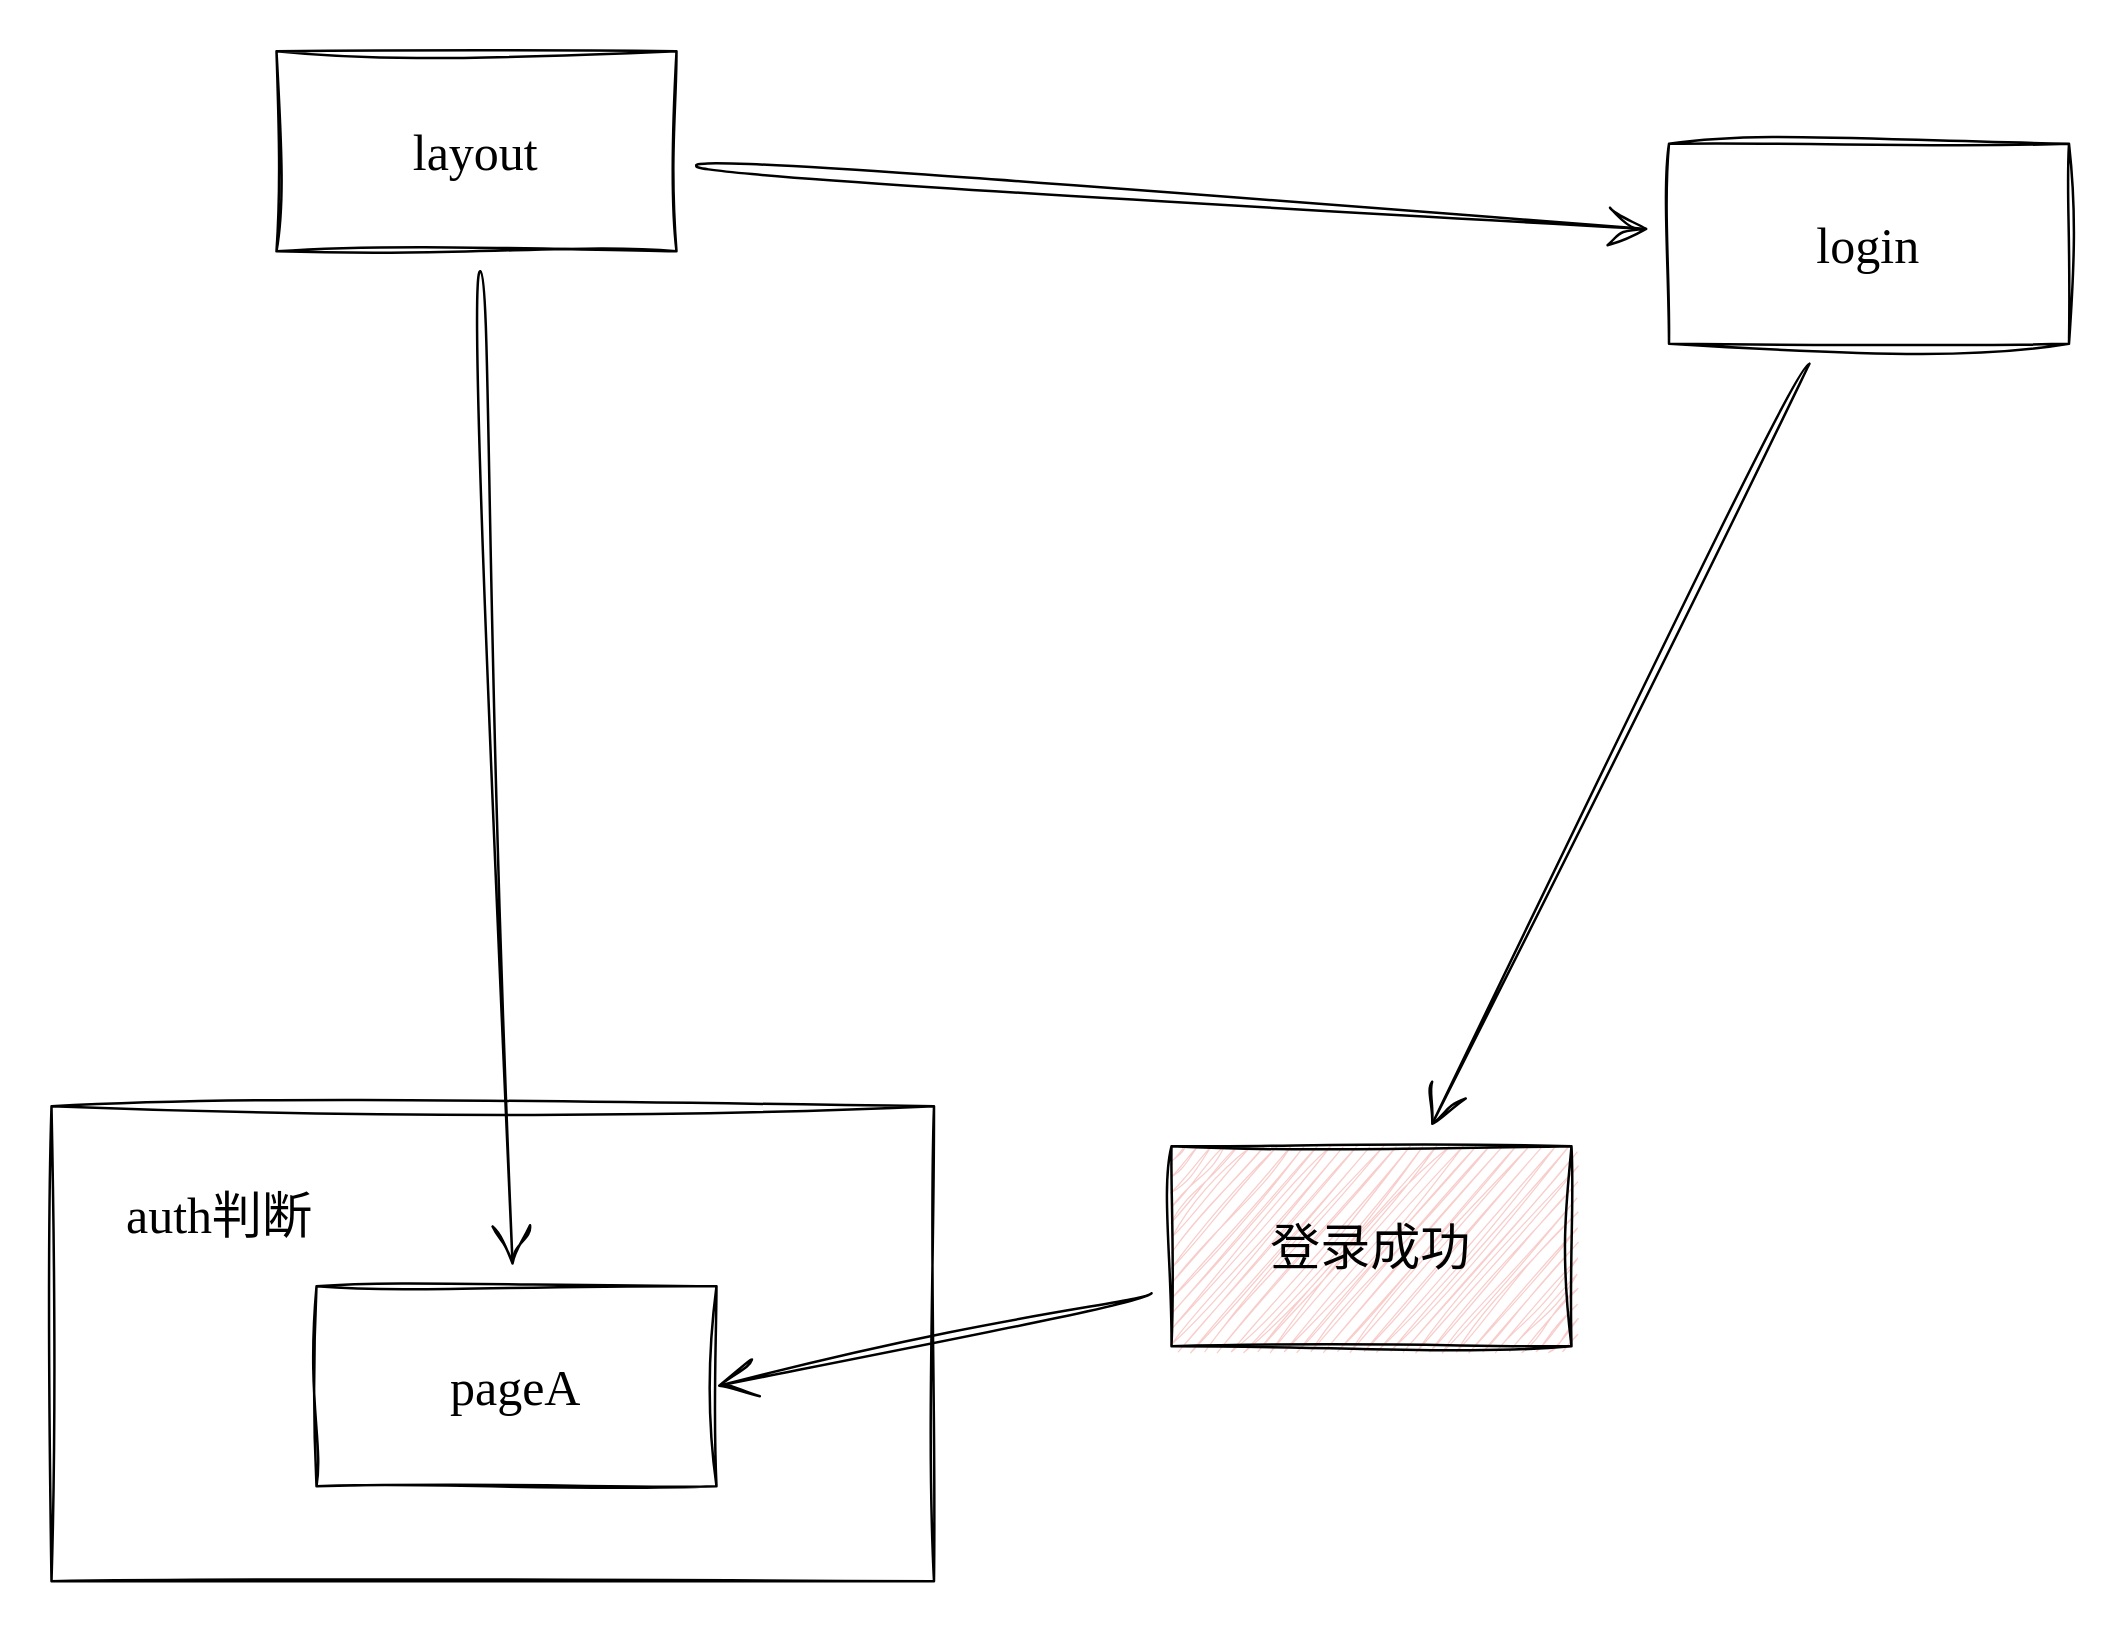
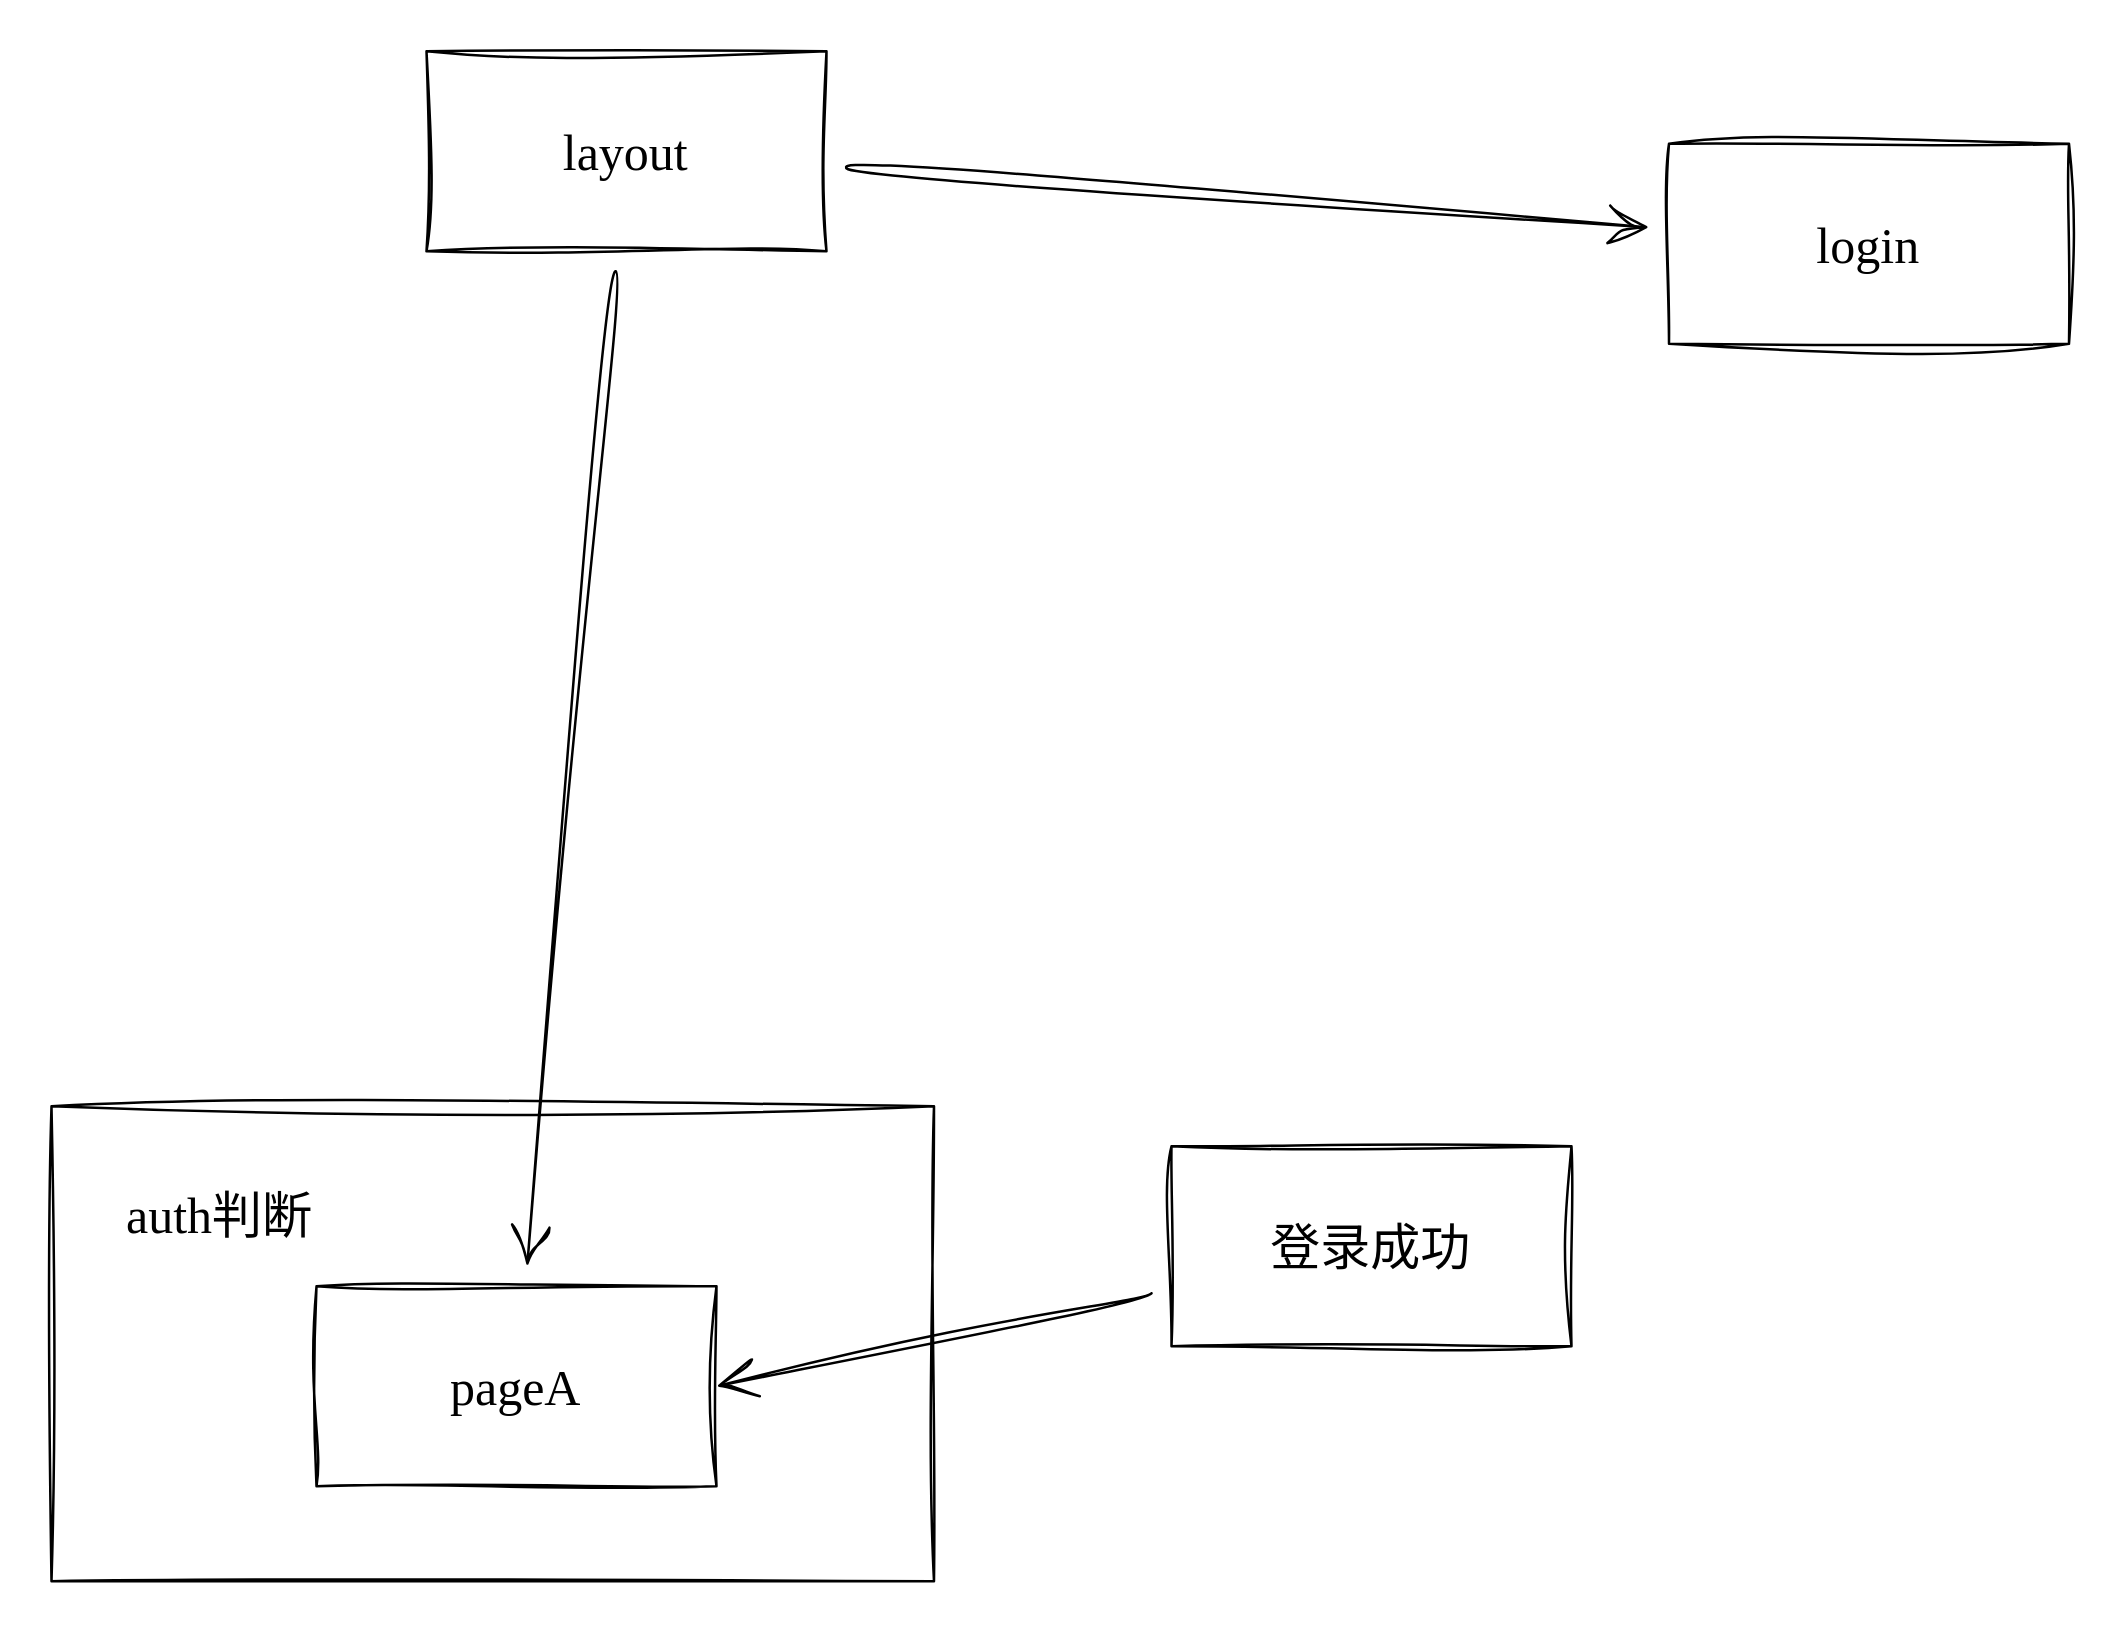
node "layout": moved (476, 151) -> (626, 151)
edge "login" -> "登录成功": removed
node "登录成功": fillcolor #f8cecc -> #ffffff
